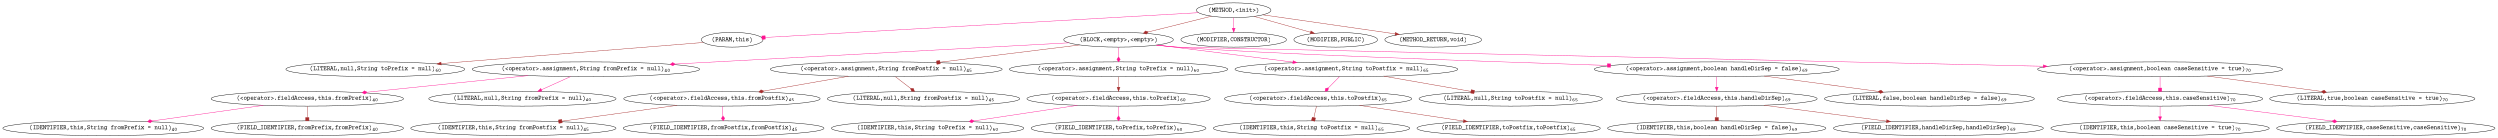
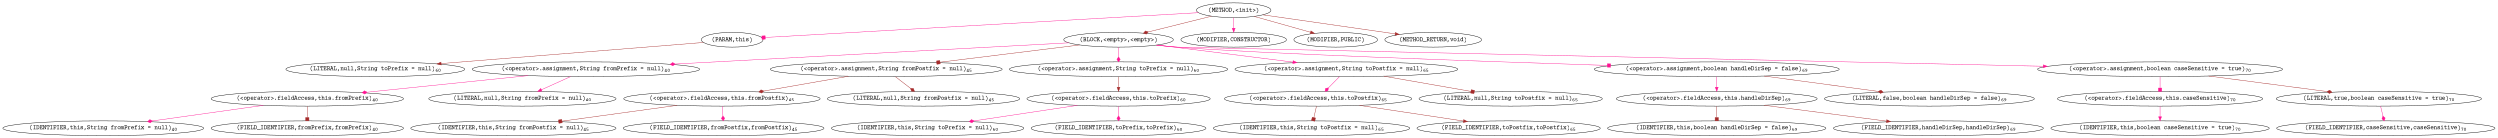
edge "(<operator>.fieldAccess,this.caseSensitive)" -> "(FIELD_IDENTIFIER,caseSensitive,caseSensitive)": now "(LITERAL,true,boolean caseSensitive = true)" -> "(FIELD_IDENTIFIER,caseSensitive,caseSensitive)"
